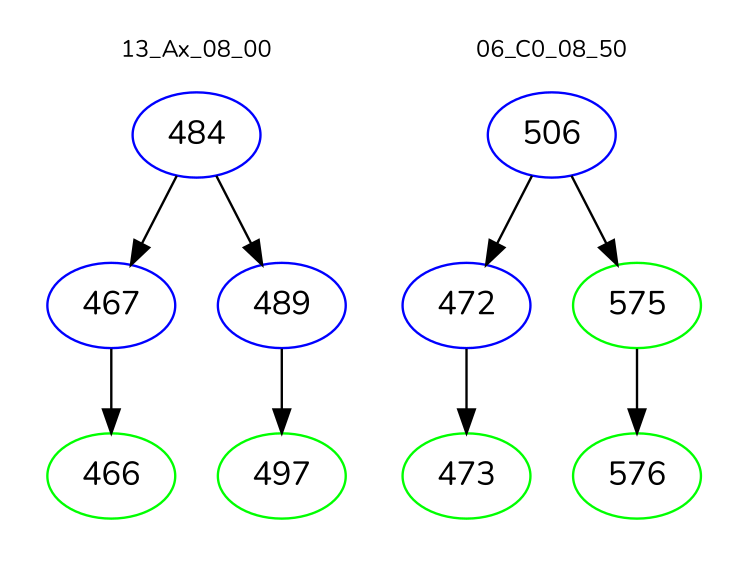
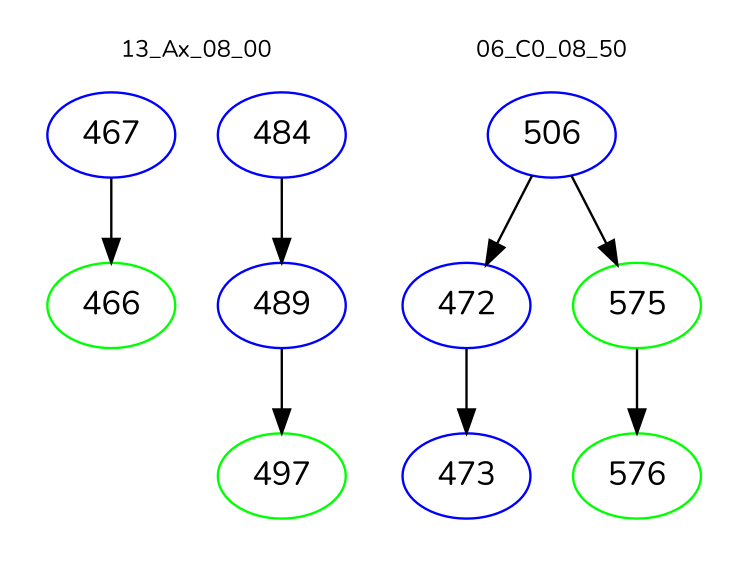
edge "484" -> "467": removed
node "473": color green -> blue
